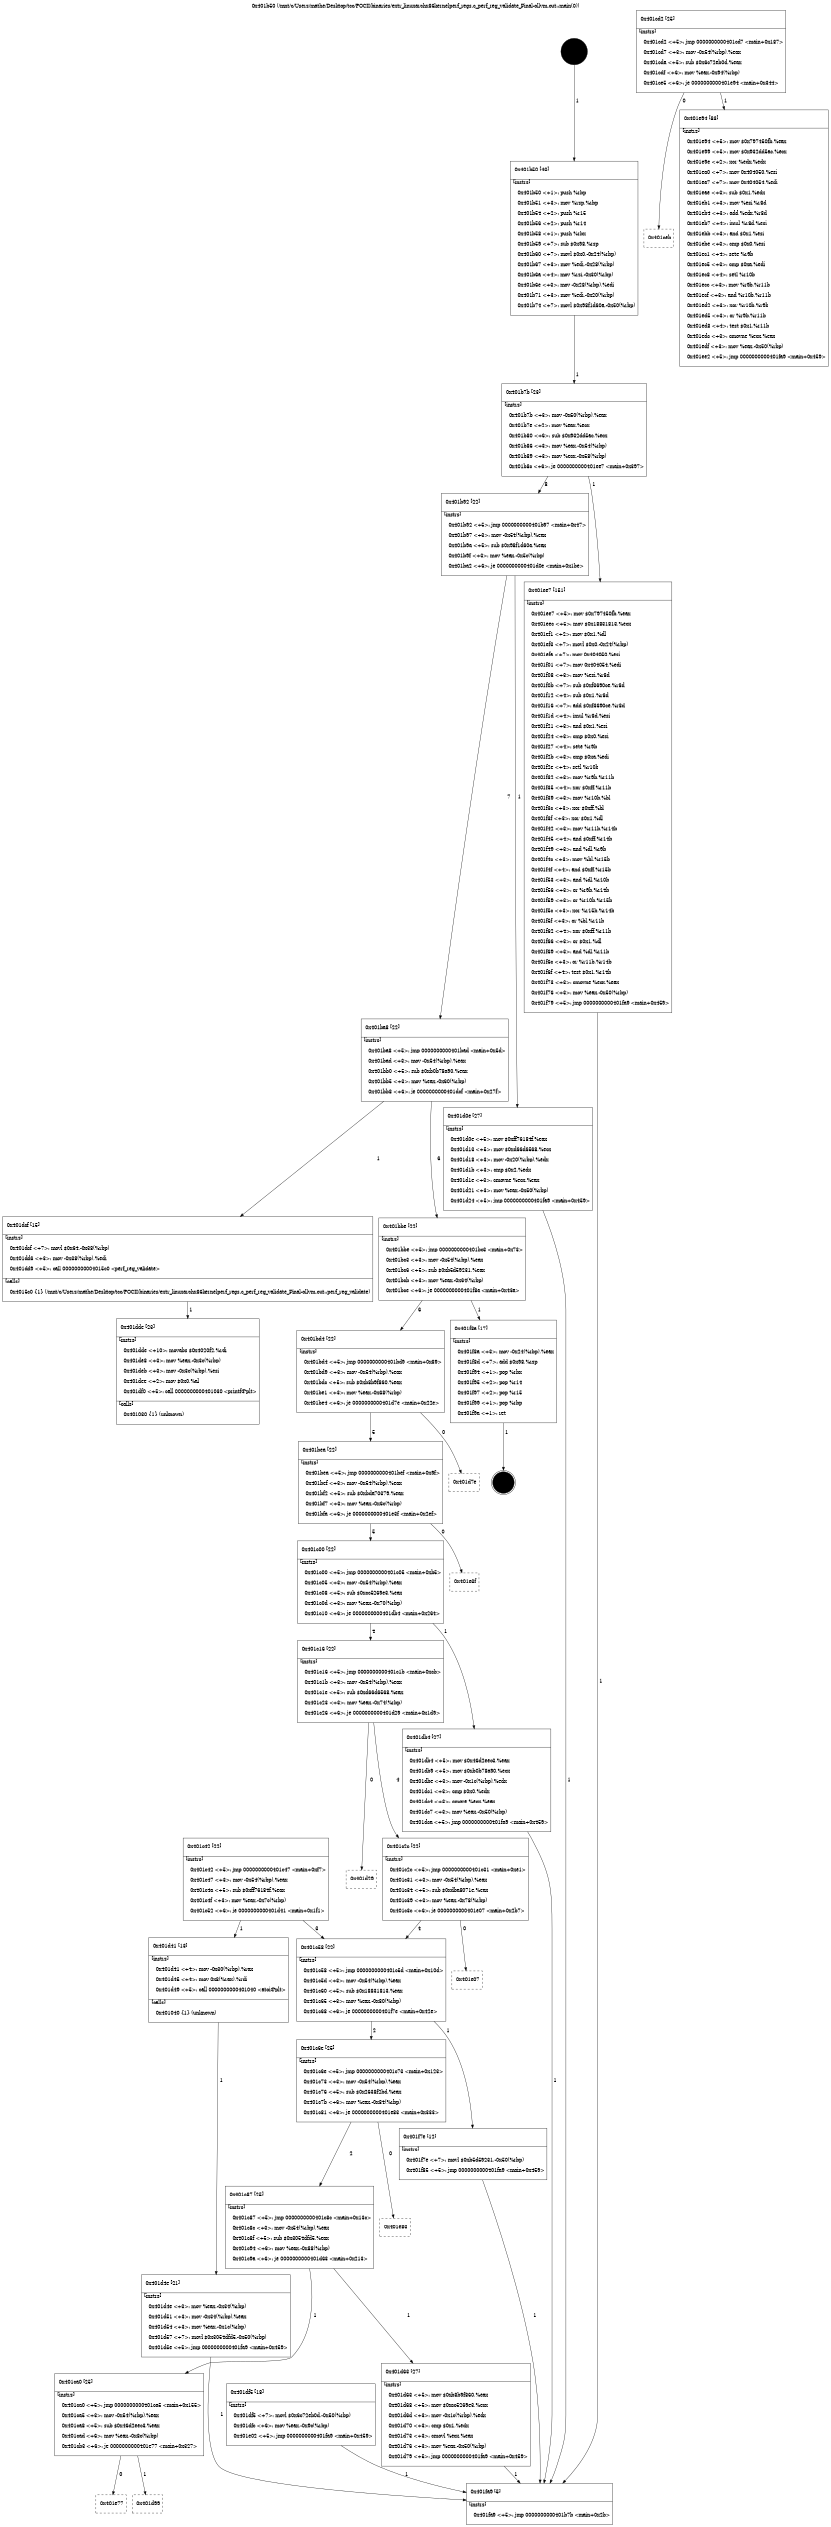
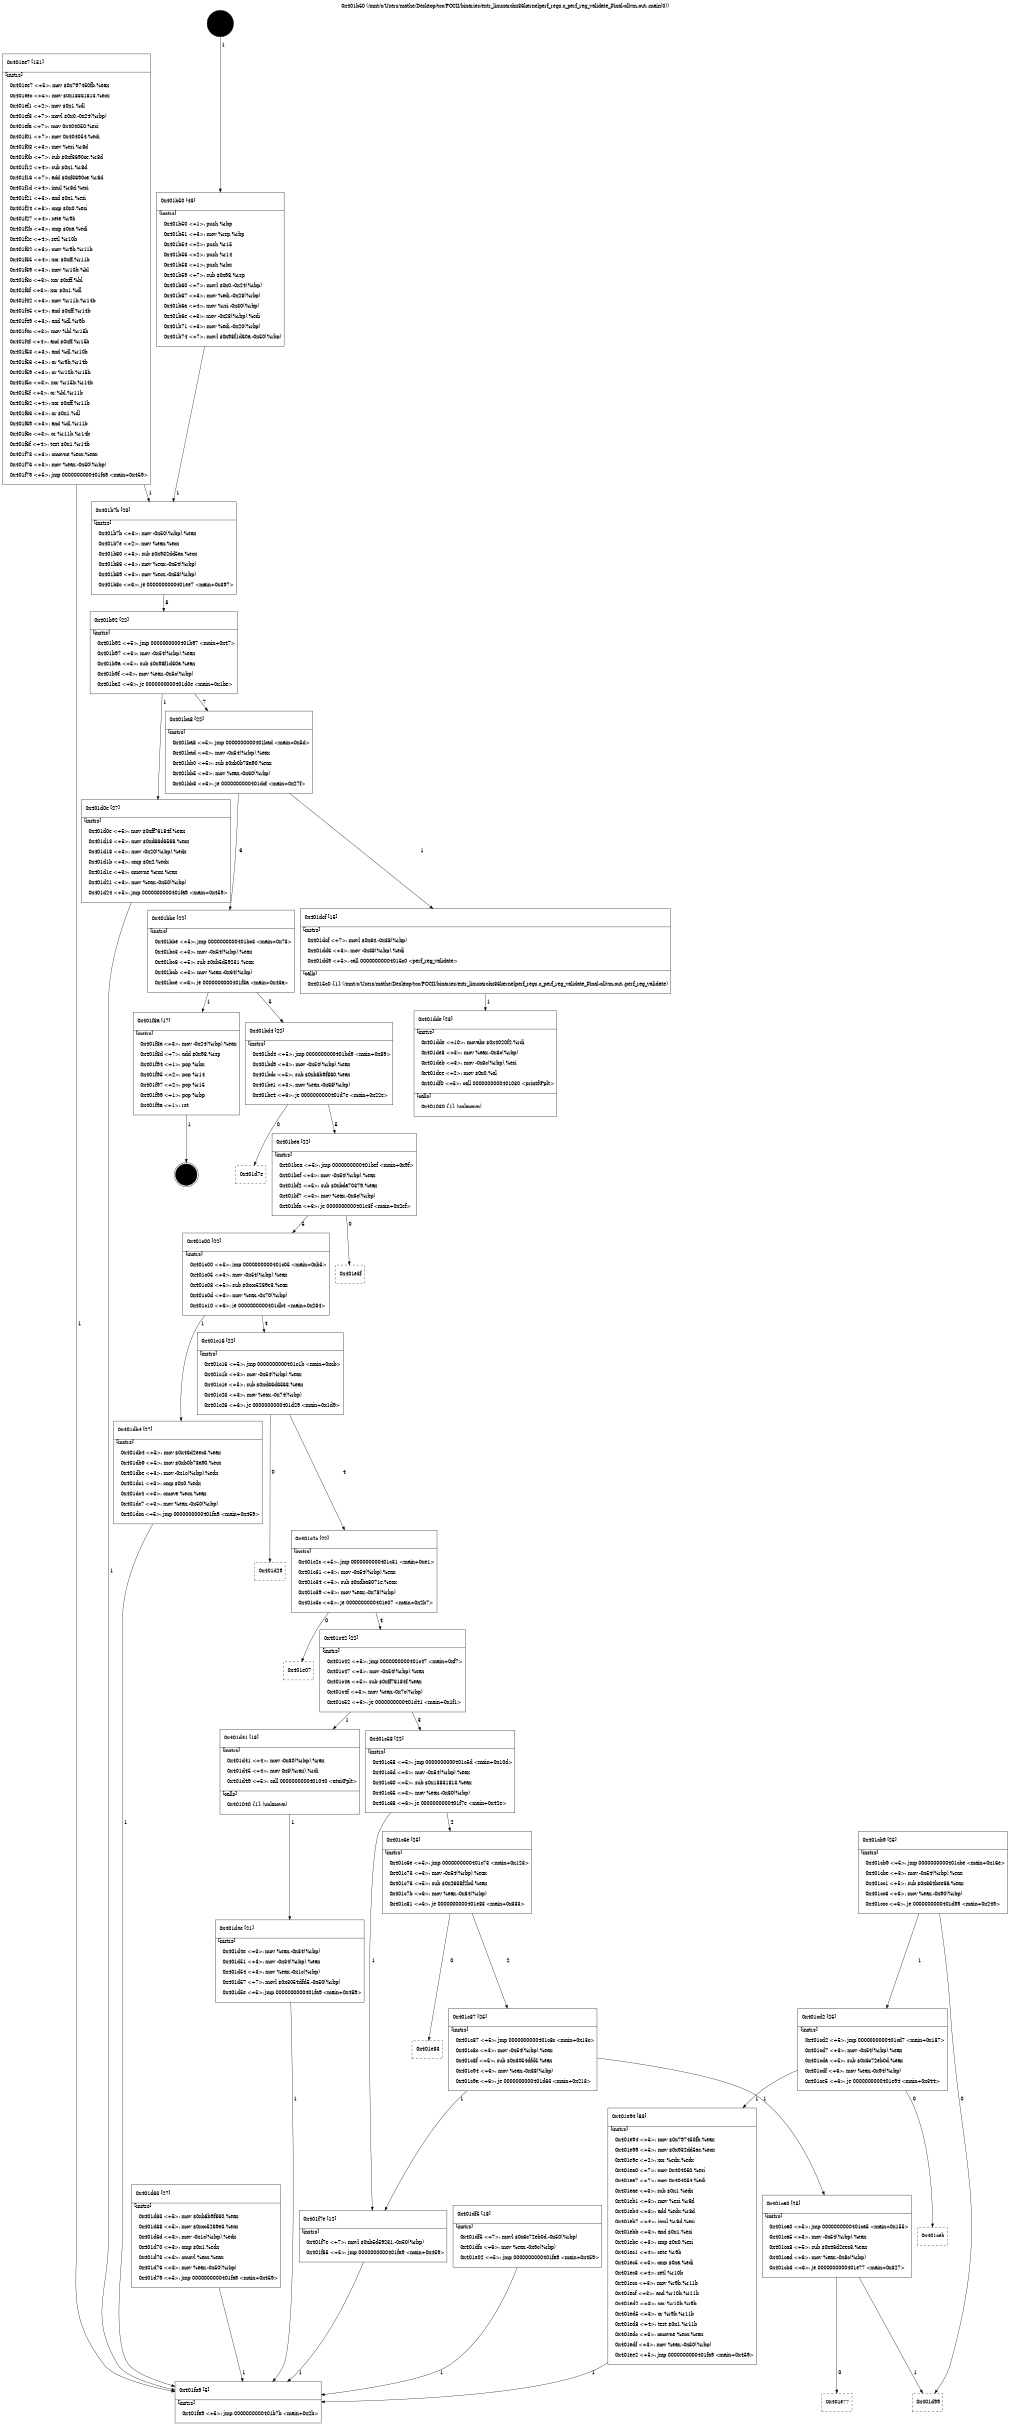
edge "0x401b7b [23]" -> "0x401ee7 [151]": reversed
edge "0x401bbe [22]" -> "0x401bd4 [22]": label " 6" -> " 5"
node "0x401cb9 [25]": added
edge "0x401c2c [22]" -> "0x401c58 [22]": now "0x401c2c [22]" -> "0x401c42 [22]"
edge "0x401c87 [25]" -> "0x401d63 [27]": now "0x401c87 [25]" -> "0x401f7e [12]"
edge "0x401e94 [83]" -> "0x401fa9 [5]": added, label "1"
